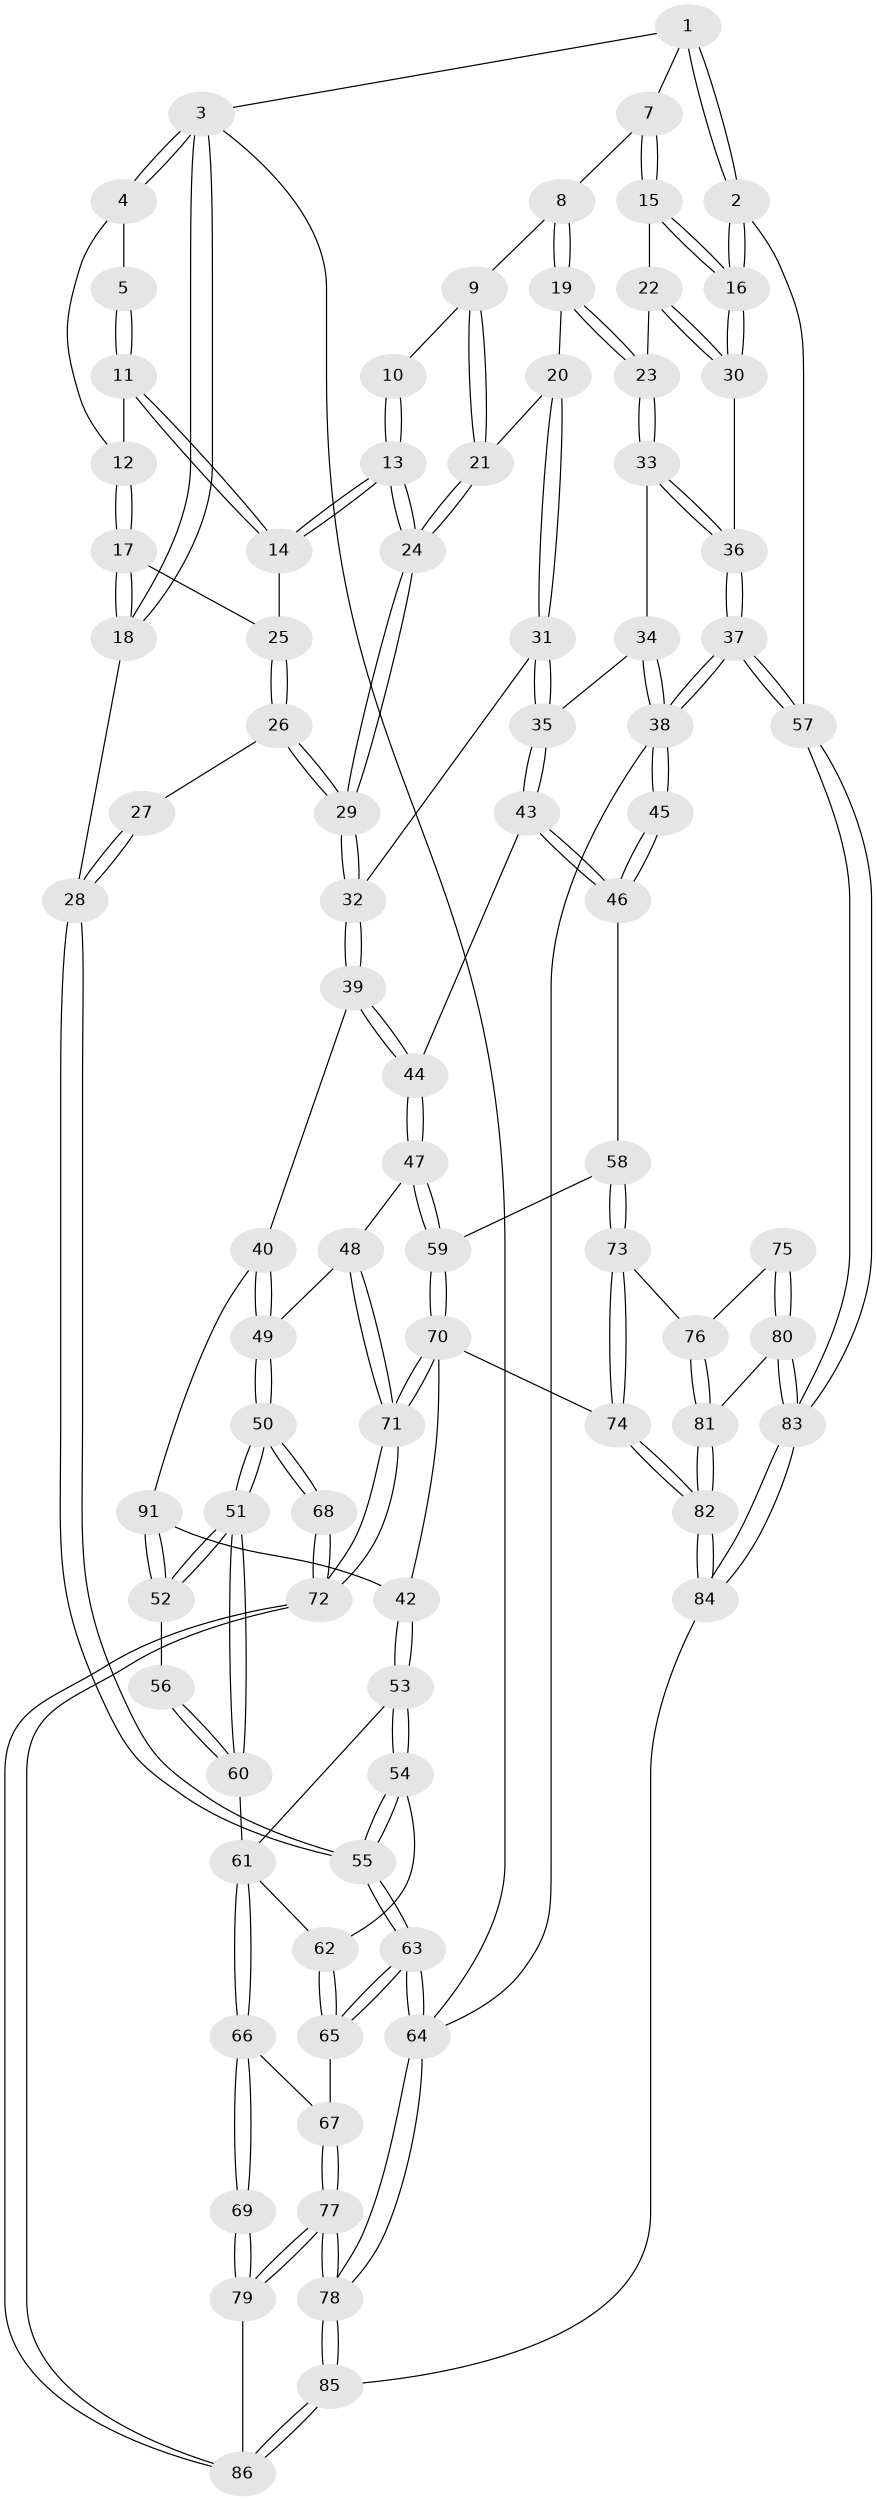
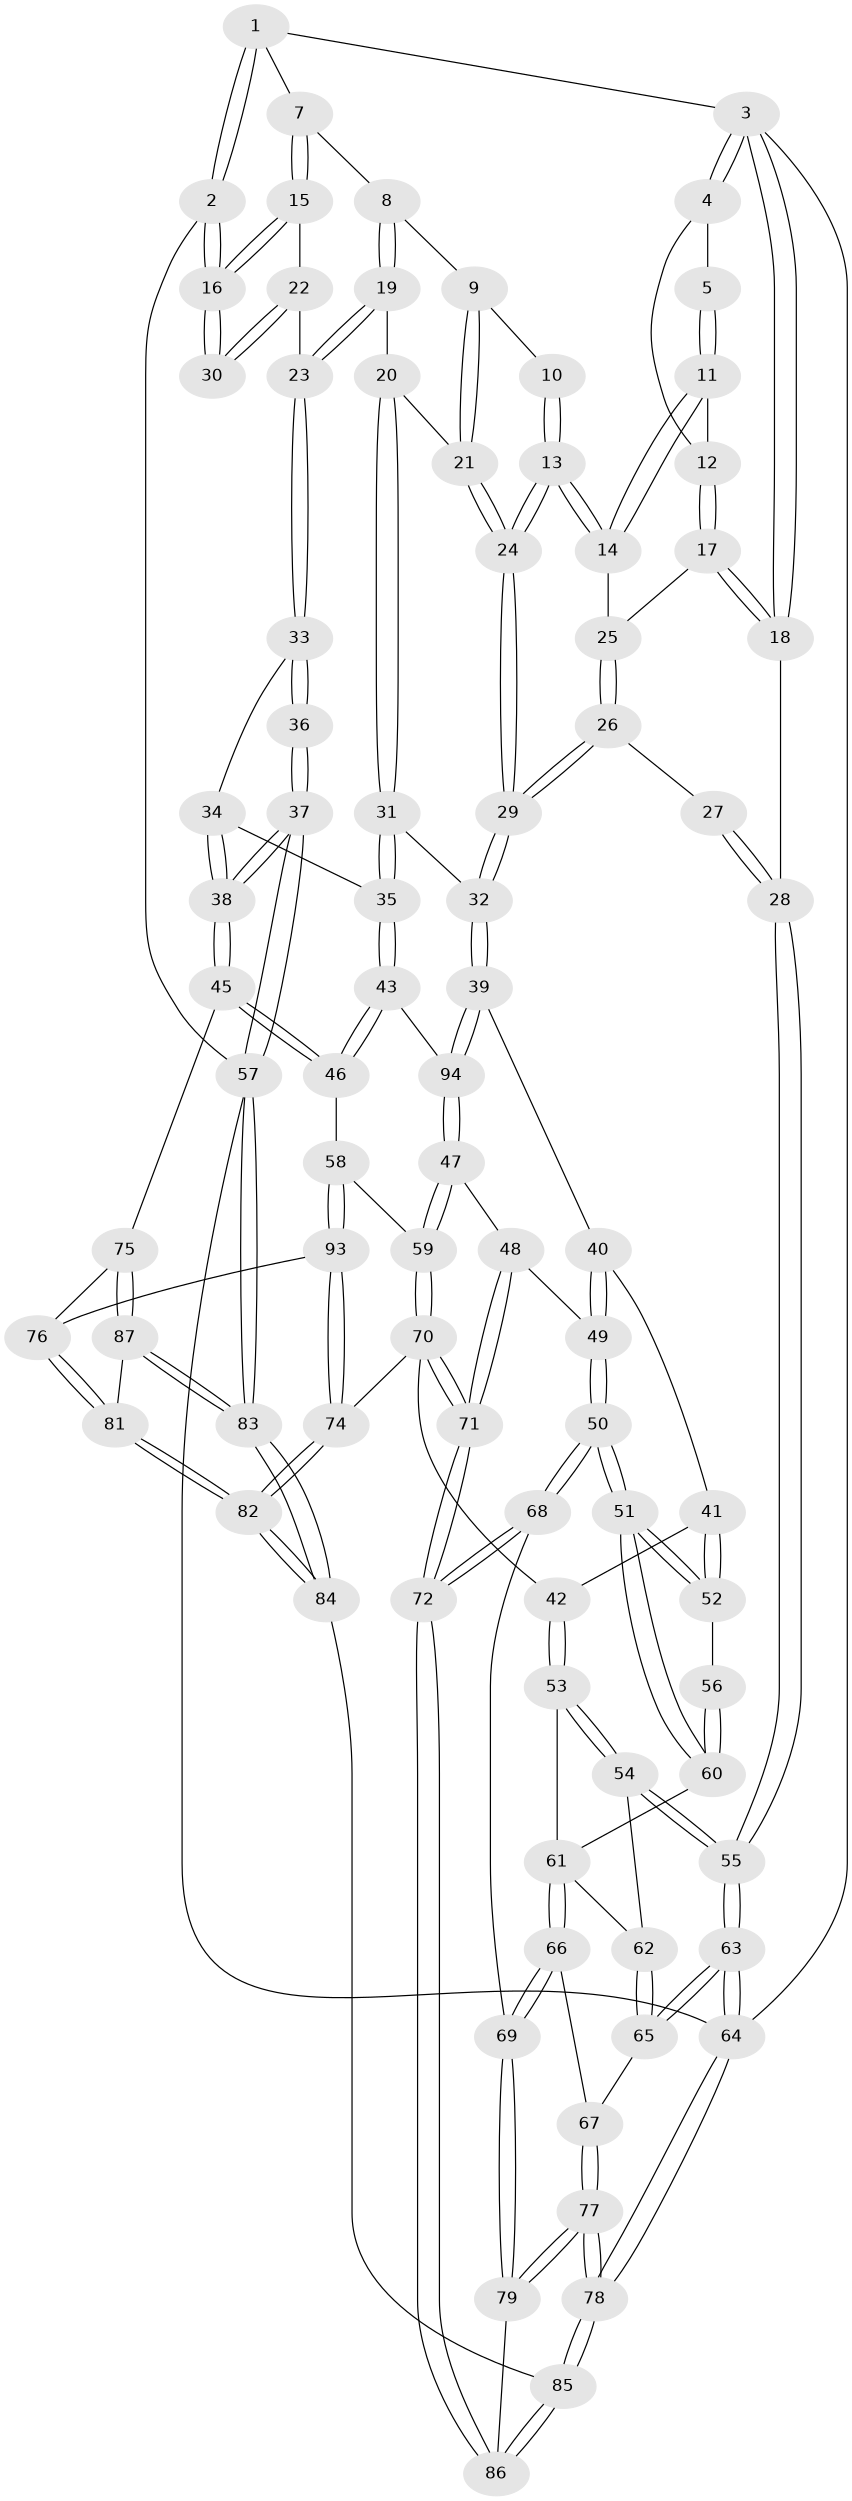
edge "30" -- "36": removed
node "44": label "44" -> "94"
edge "45" -- "75": added
node "73": label "73" -> "93"
node "80": label "80" -> "87"
edge "38" -- "64": now "57" -- "64"
node "91": label "91" -> "41"
edge "68" -- "69": added
